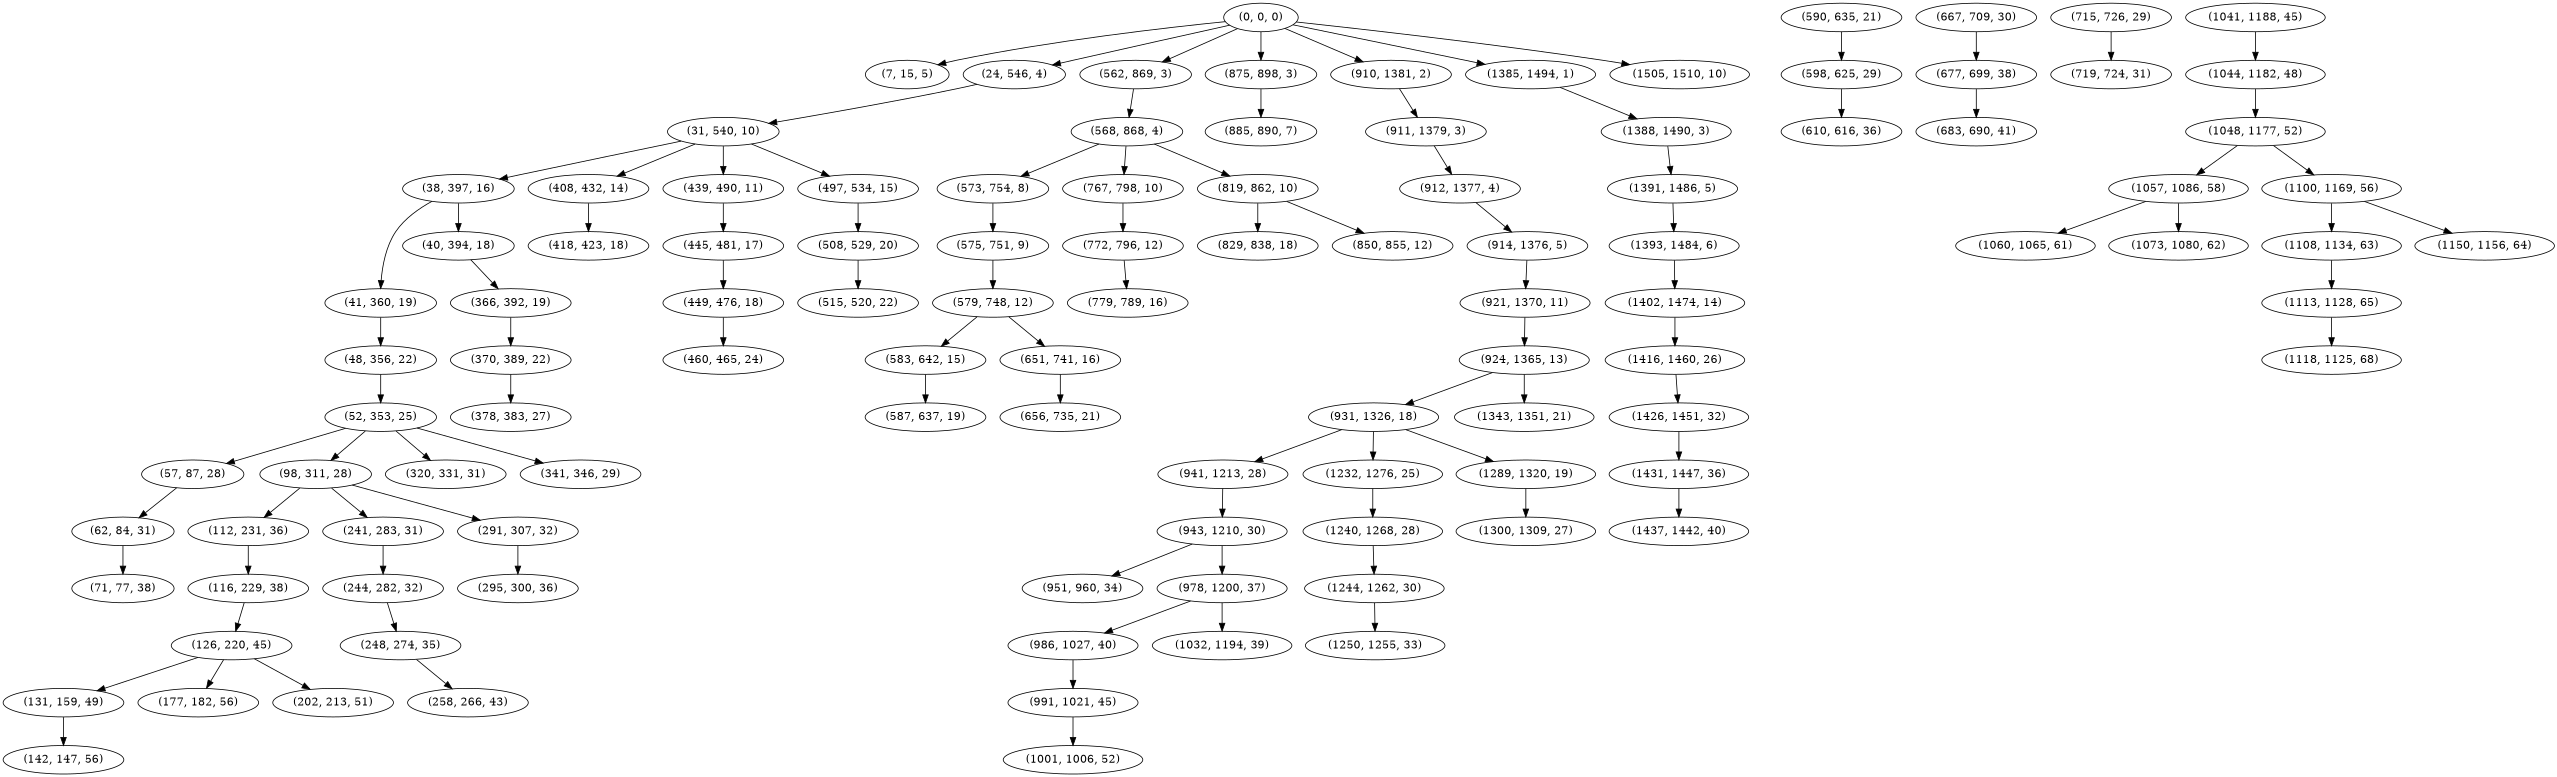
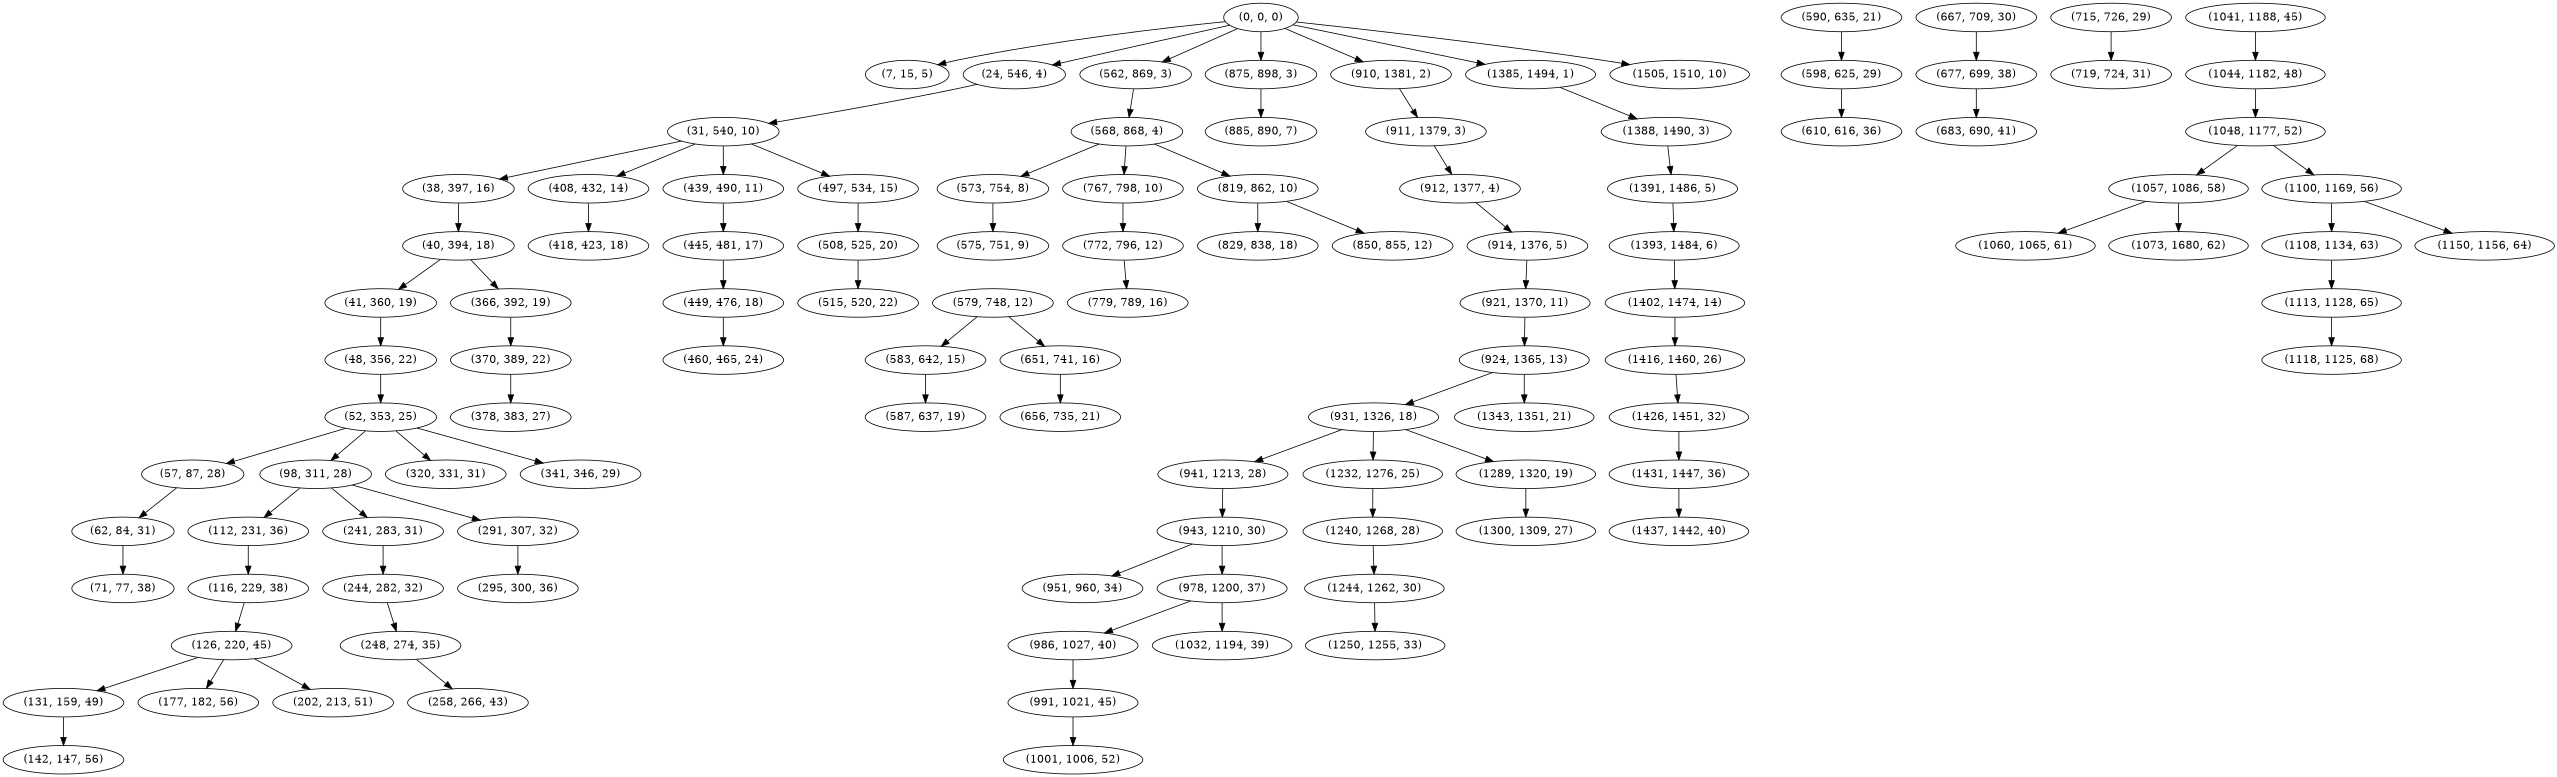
edge "(38, 397, 16)" -> "(41, 360, 19)": now "(40, 394, 18)" -> "(41, 360, 19)"
node "(508, 529, 20)": label "(508, 529, 20)" -> "(508, 525, 20)"
node "(1073, 1080, 62)": label "(1073, 1080, 62)" -> "(1073, 1680, 62)"
edge "(575, 751, 9)" -> "(579, 748, 12)": removed
